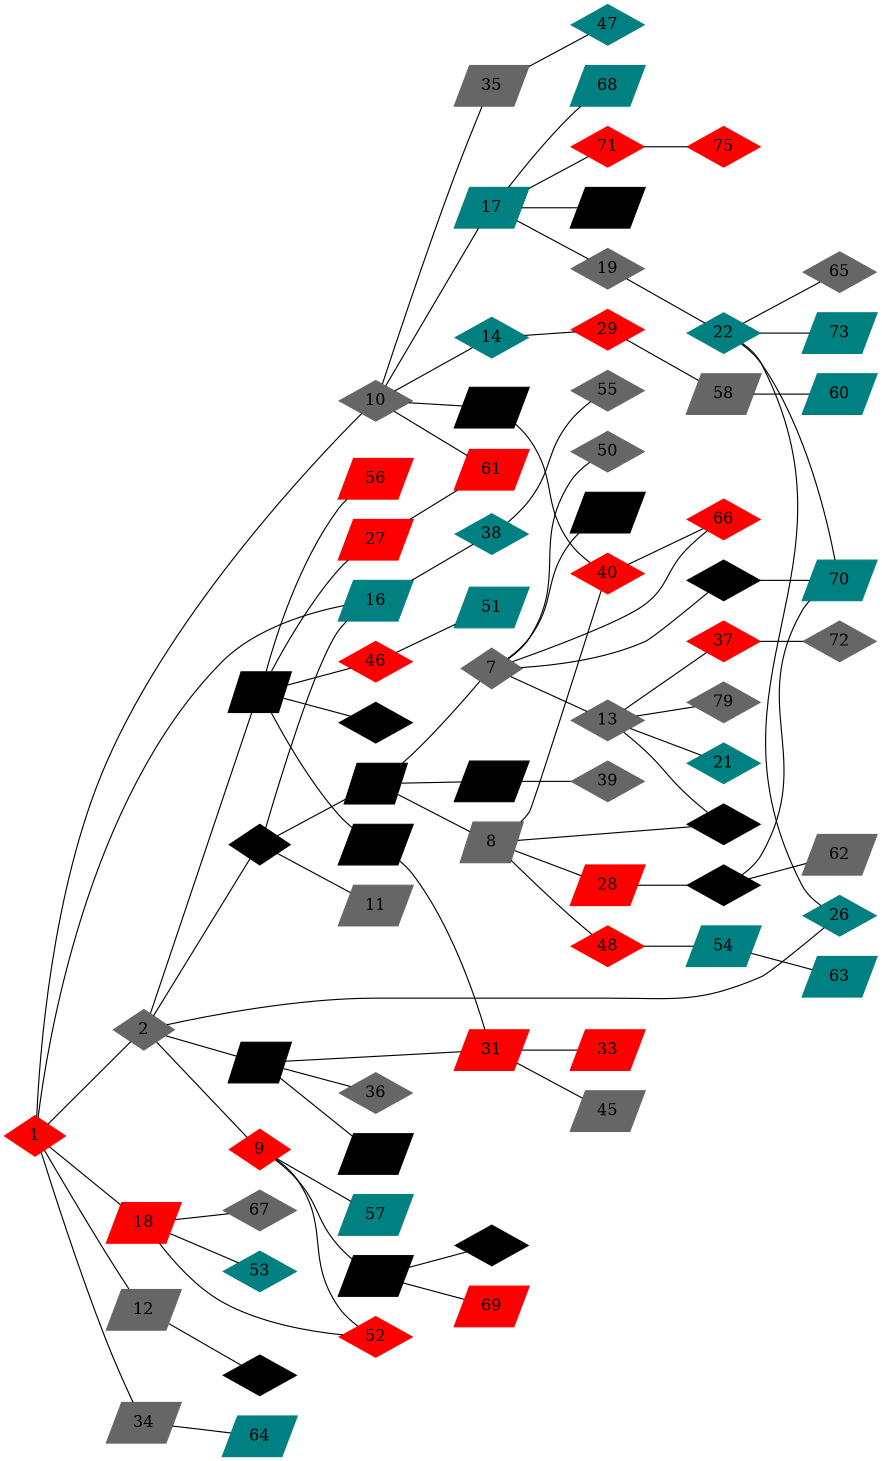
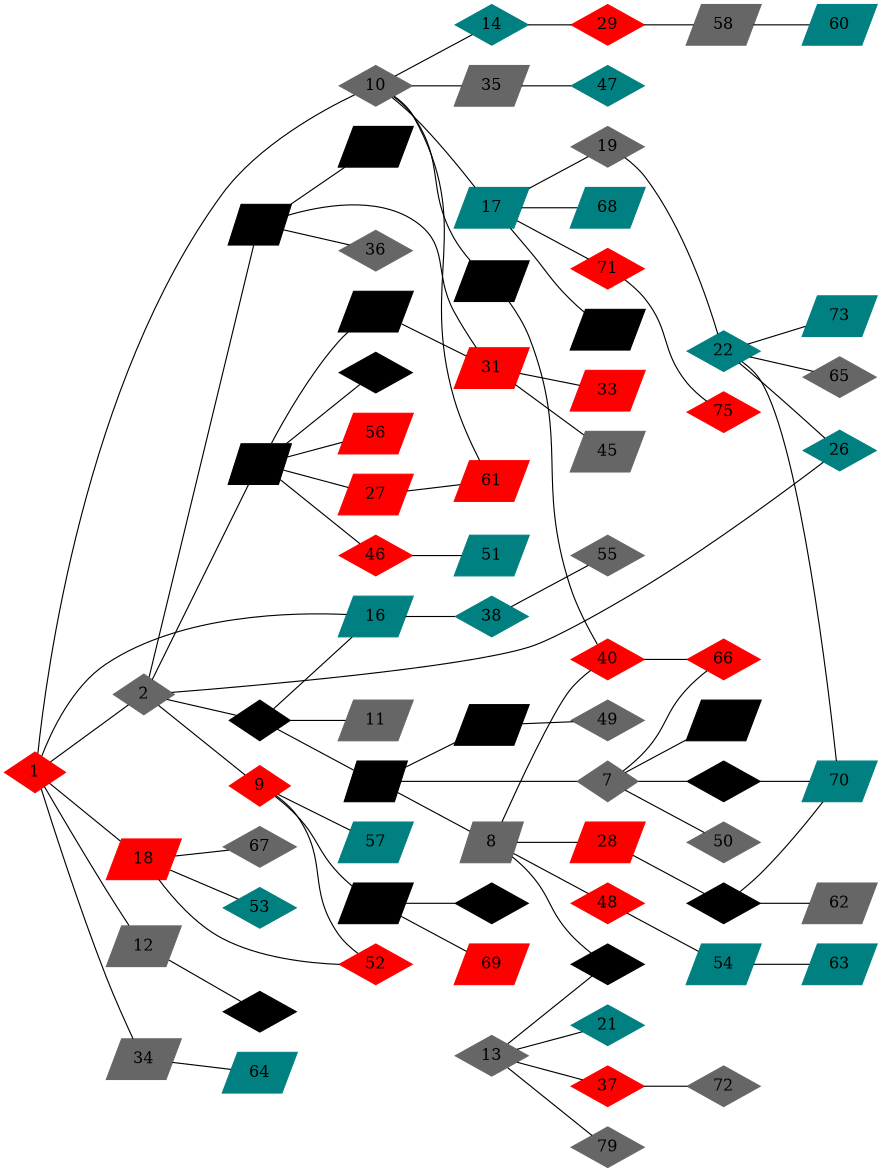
edge "7" -- "13": removed
node "39": label "39" -> "49"
